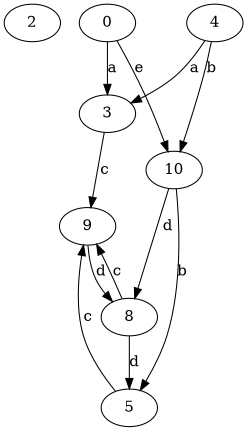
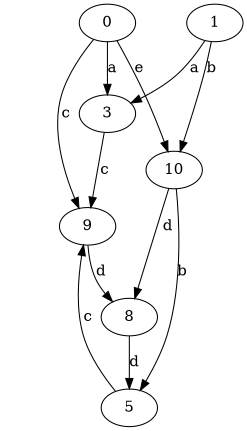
node "2": removed
node "4": label "4" -> "1"
edge "8" -> "9": now "0" -> "9"
